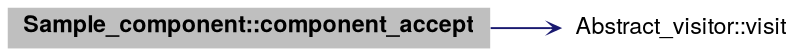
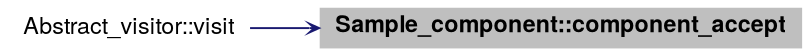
edge "Sample_component::component_accept" -> "Abstract_visitor::visit": reversed
